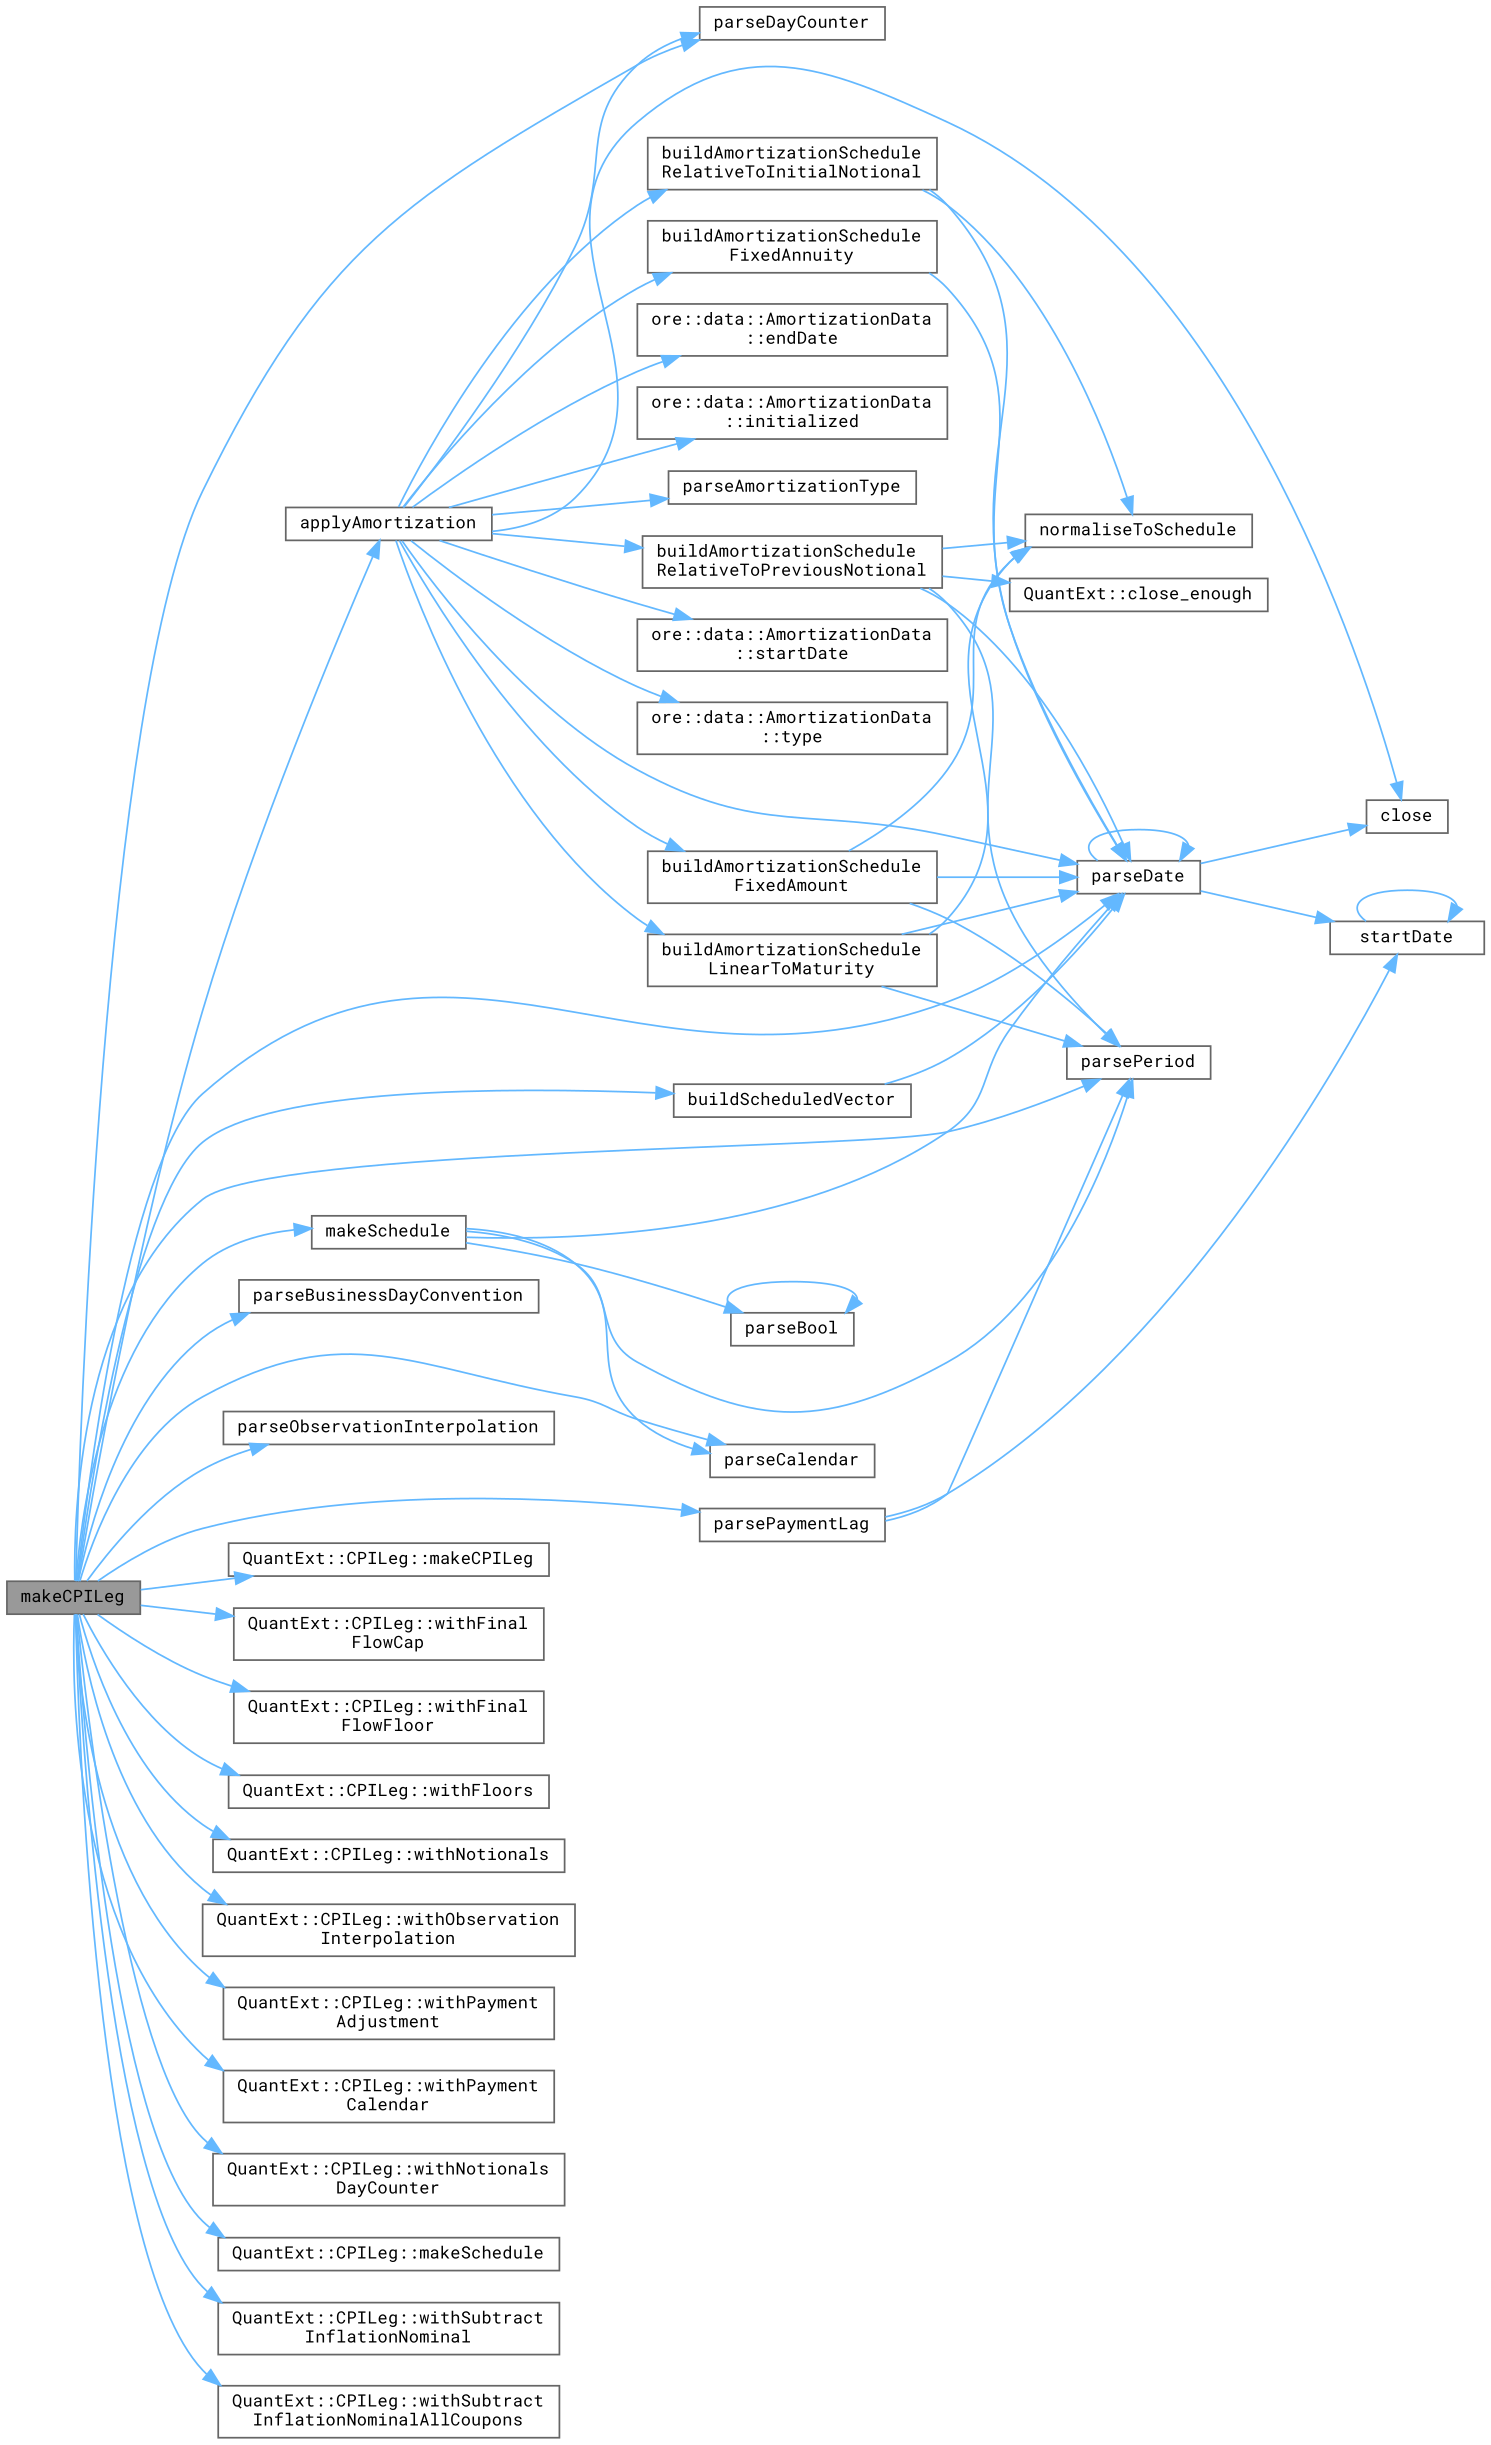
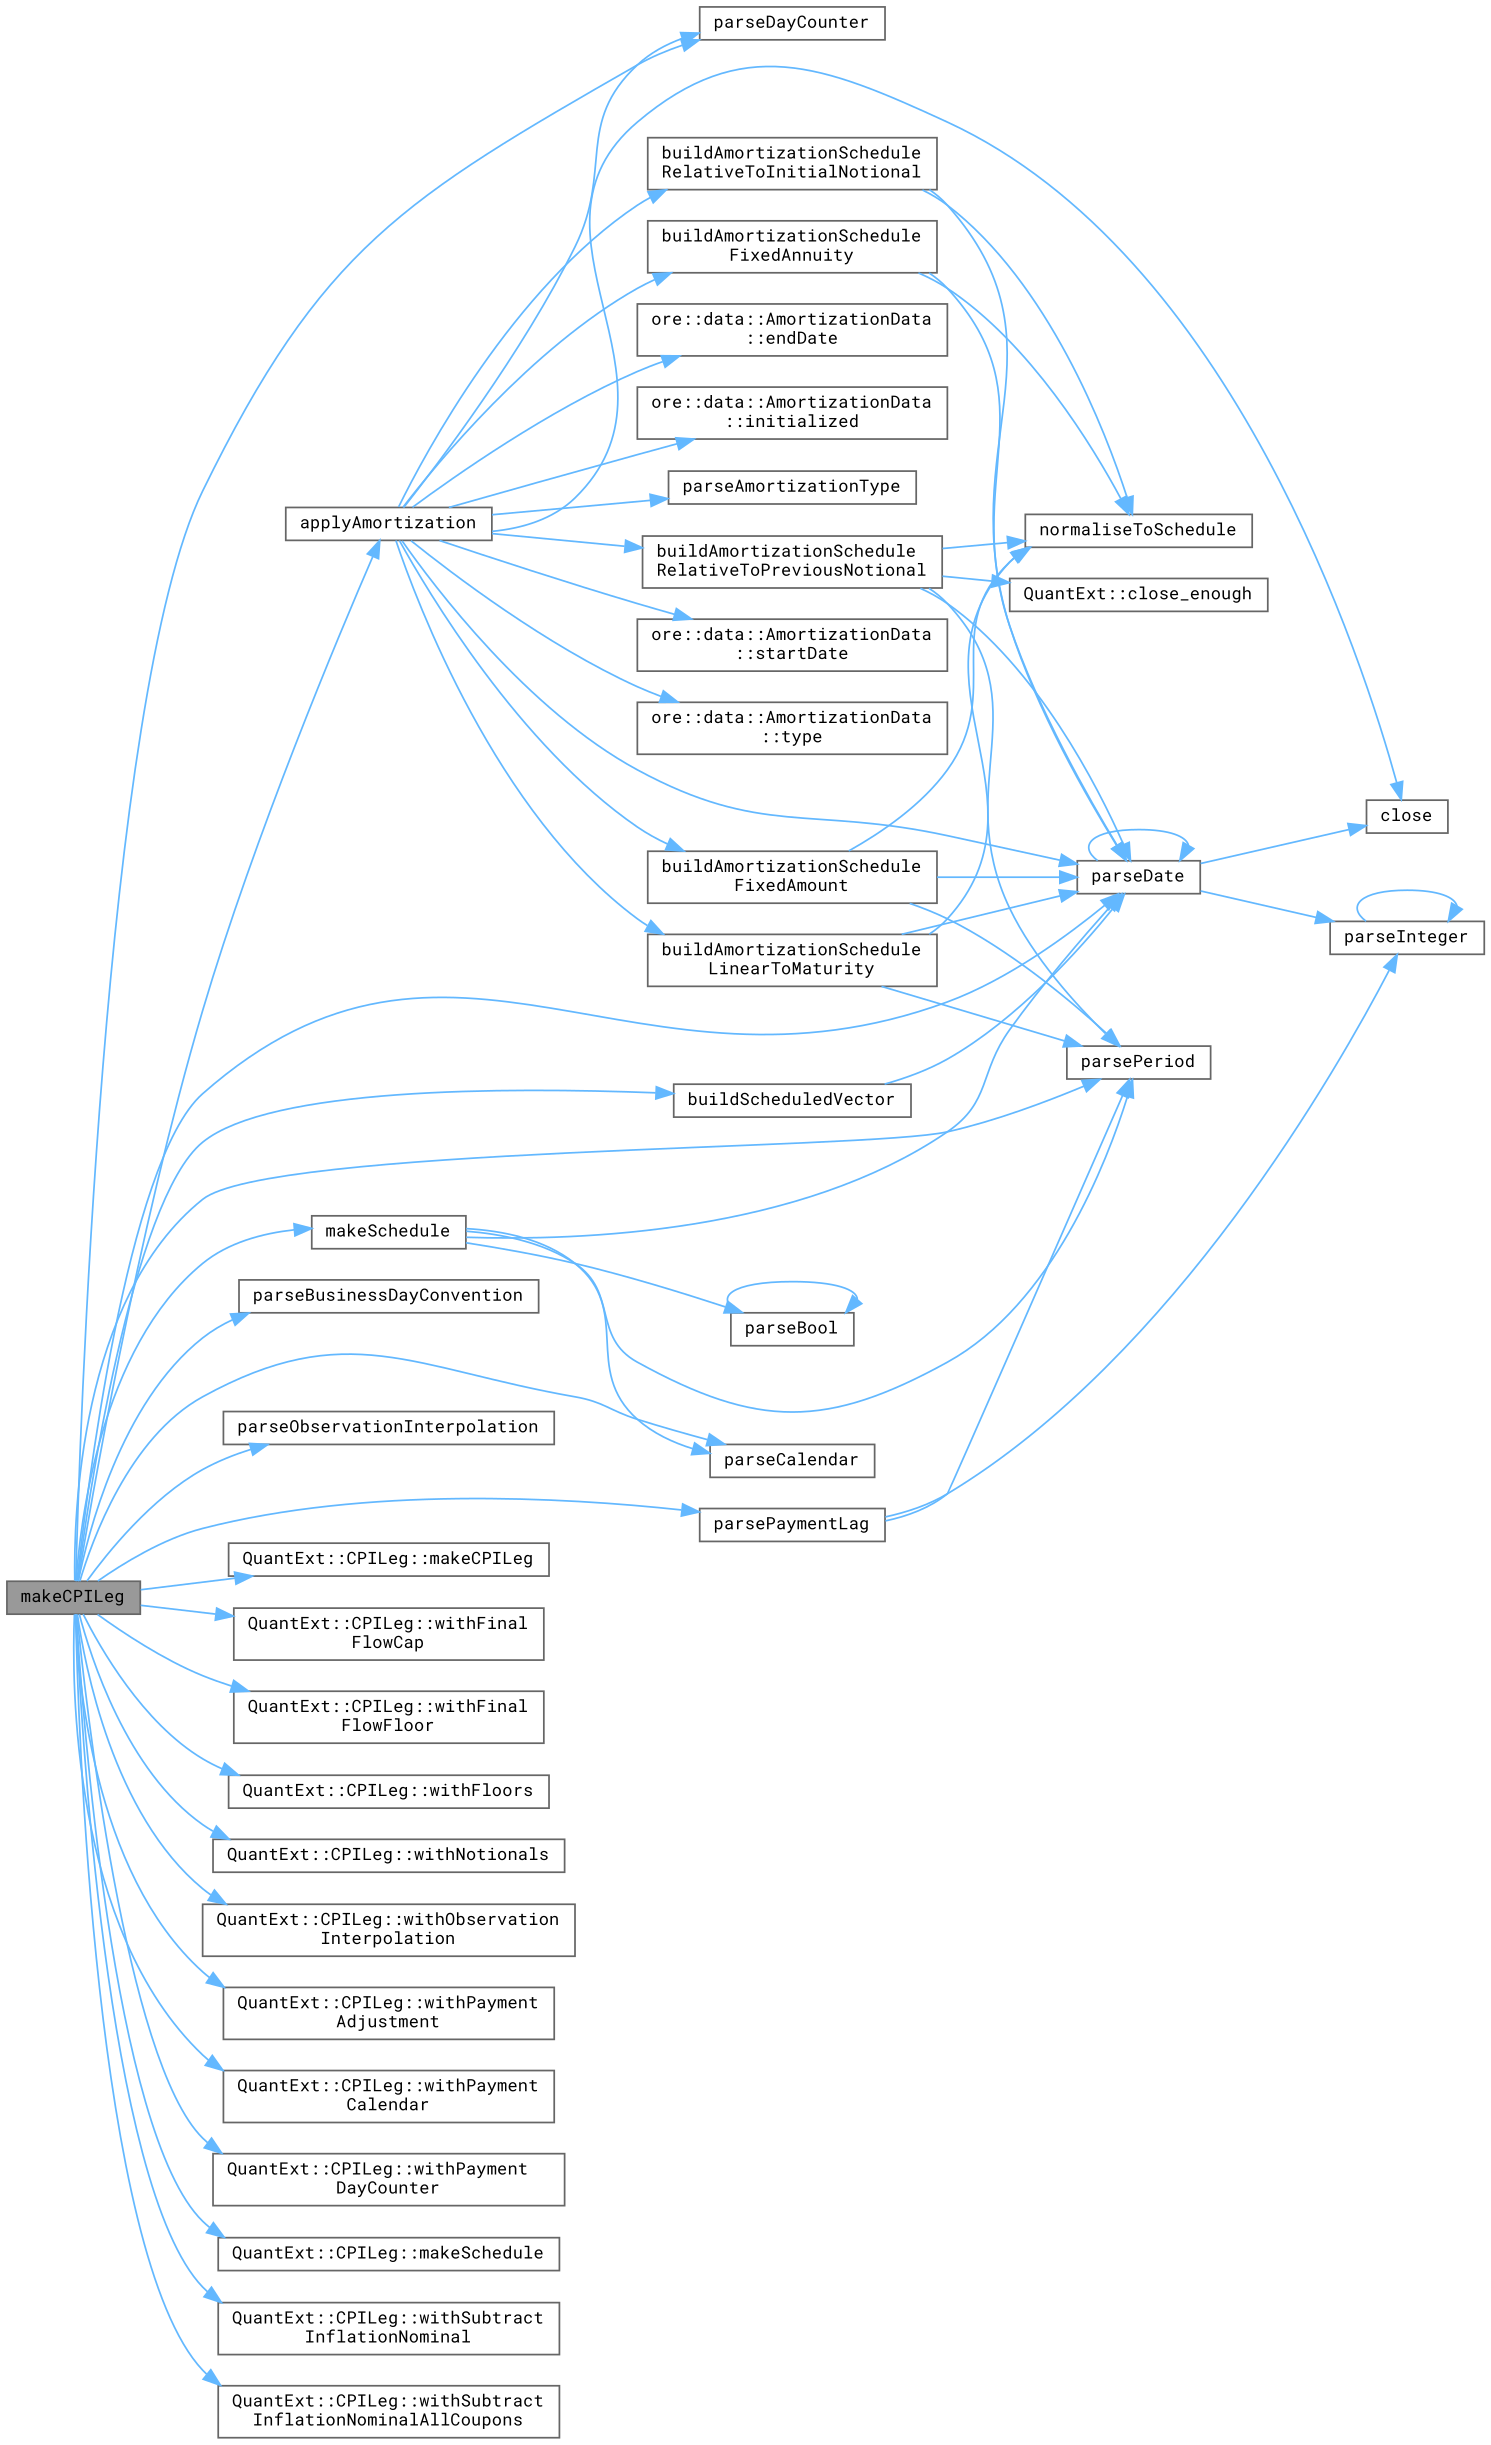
edge "buildAmortizationSchedule FixedAnnuity" -> "normaliseToSchedule": added
node "startDate": label "startDate" -> "parseInteger"
node "QuantExt::CPILeg::withNotionals DayCounter": label "QuantExt::CPILeg::withNotionals DayCounter" -> "QuantExt::CPILeg::withPayment DayCounter"
